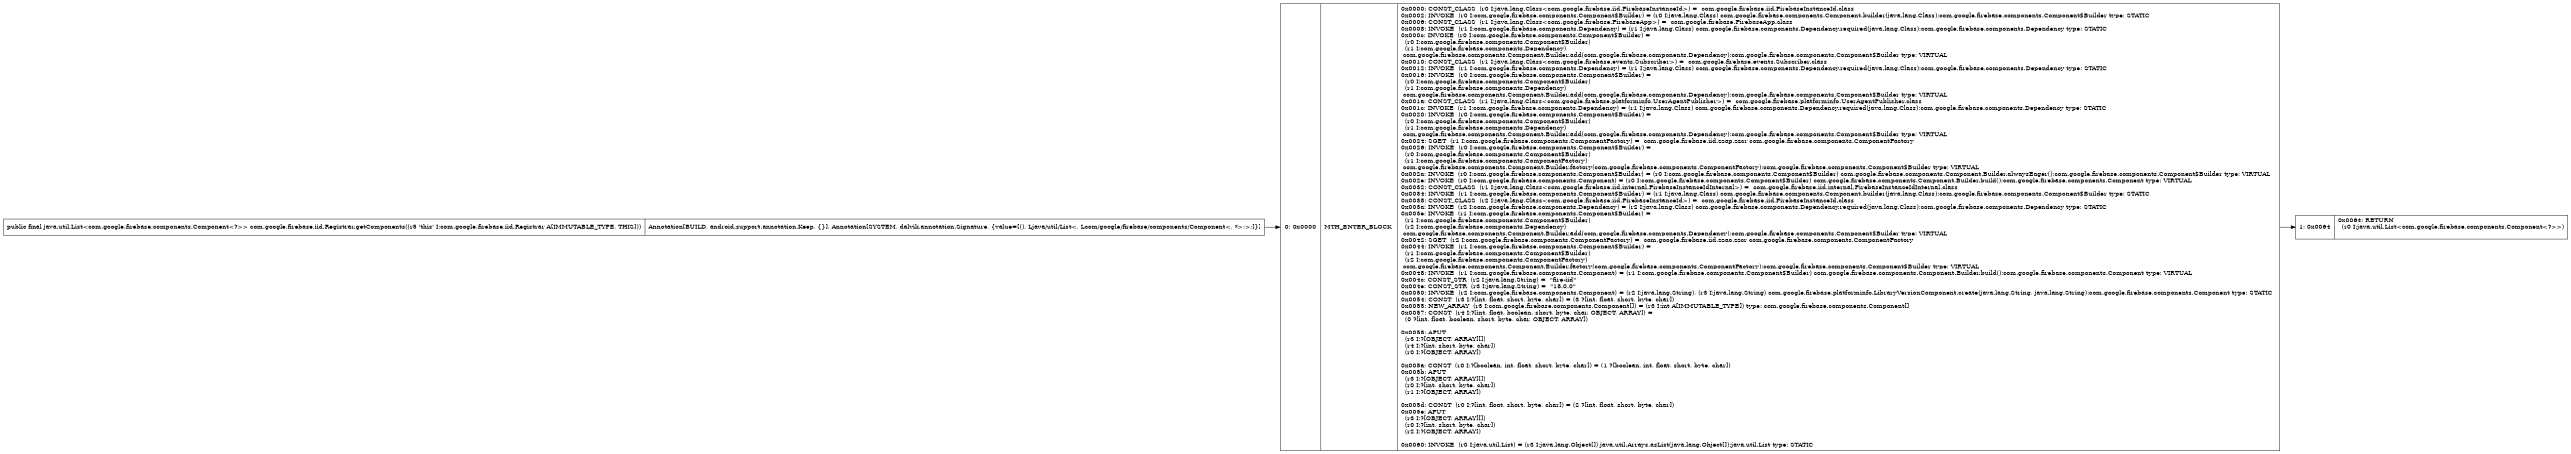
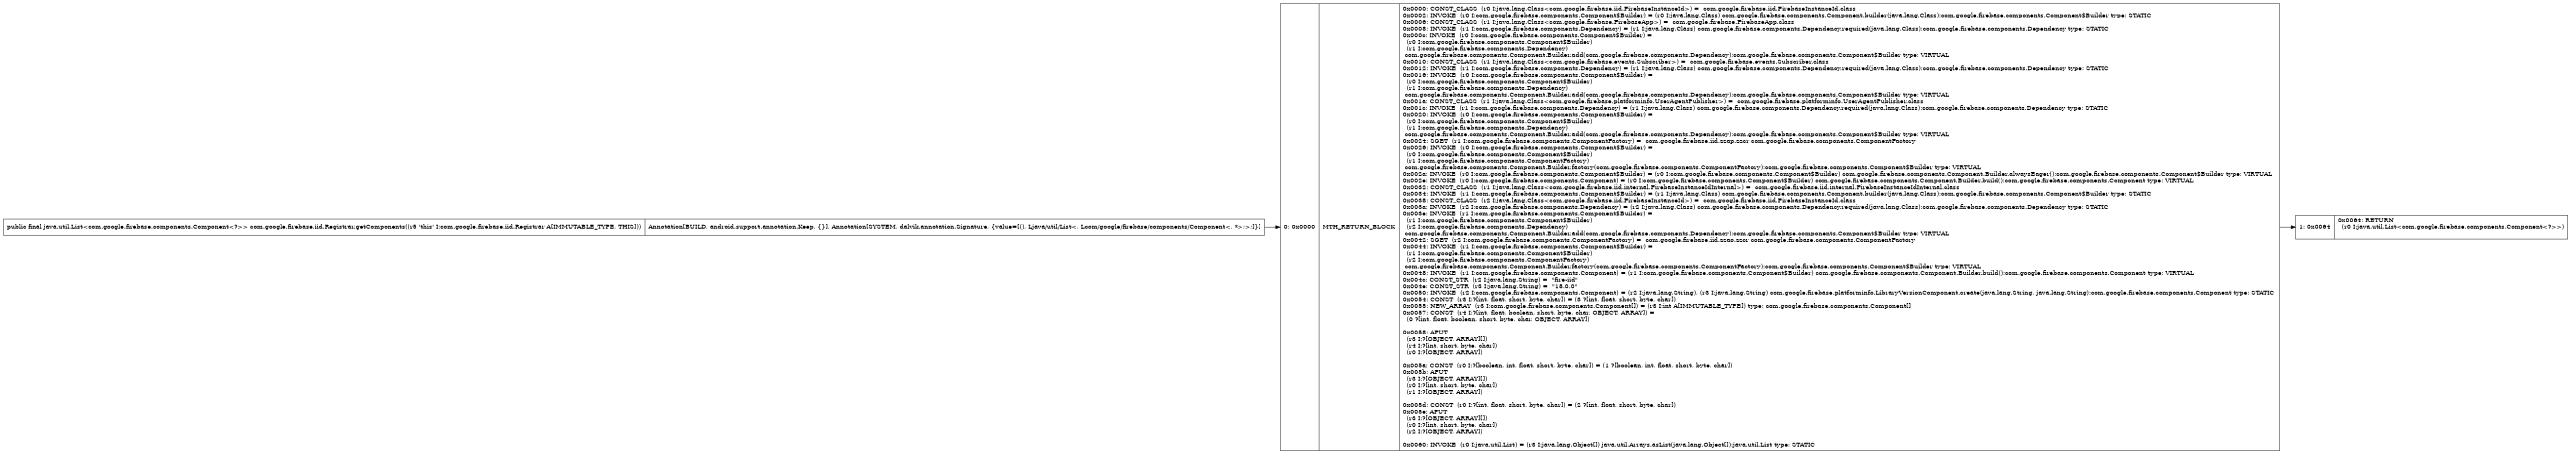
node "0: 0x0000": text "MTH_ENTER_BLOCK" -> "MTH_RETURN_BLOCK"
